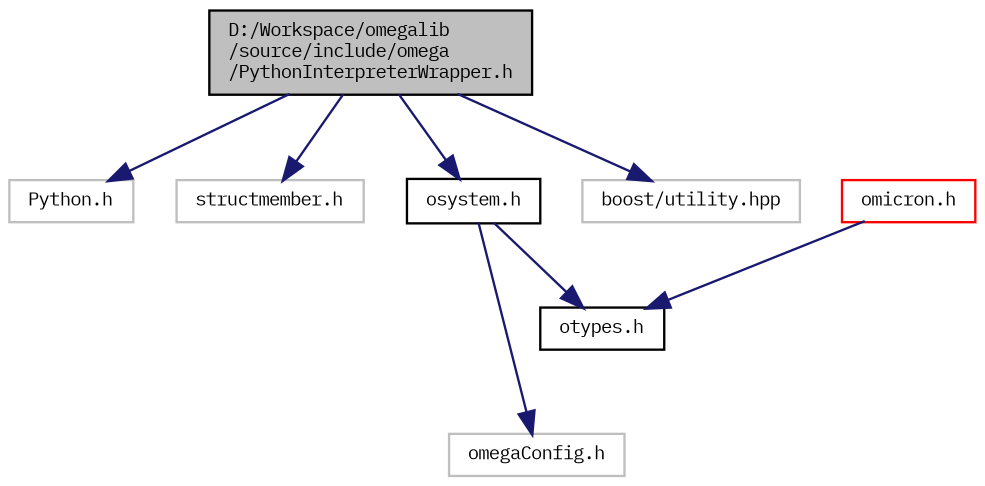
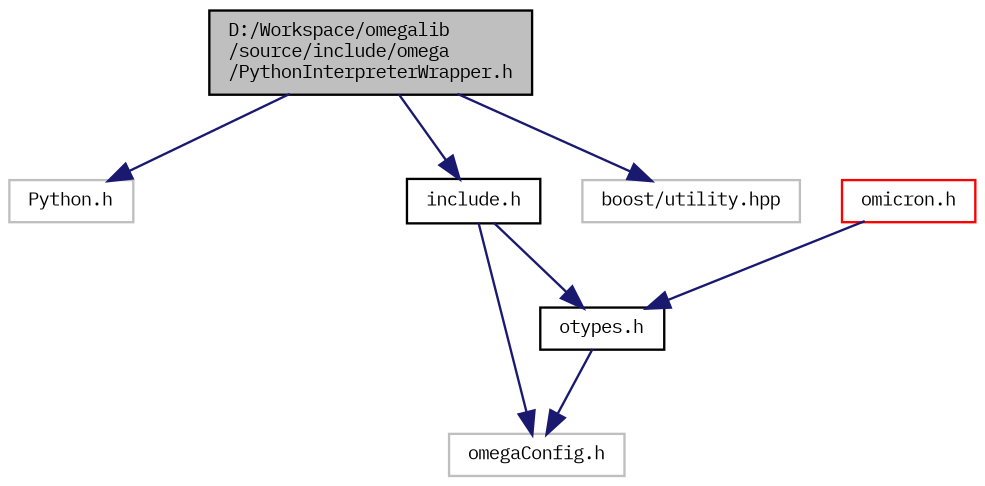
node "structmember.h": removed
node "osystem.h": label "osystem.h" -> "include.h"
edge "otypes.h" -> "omegaConfig.h": added
